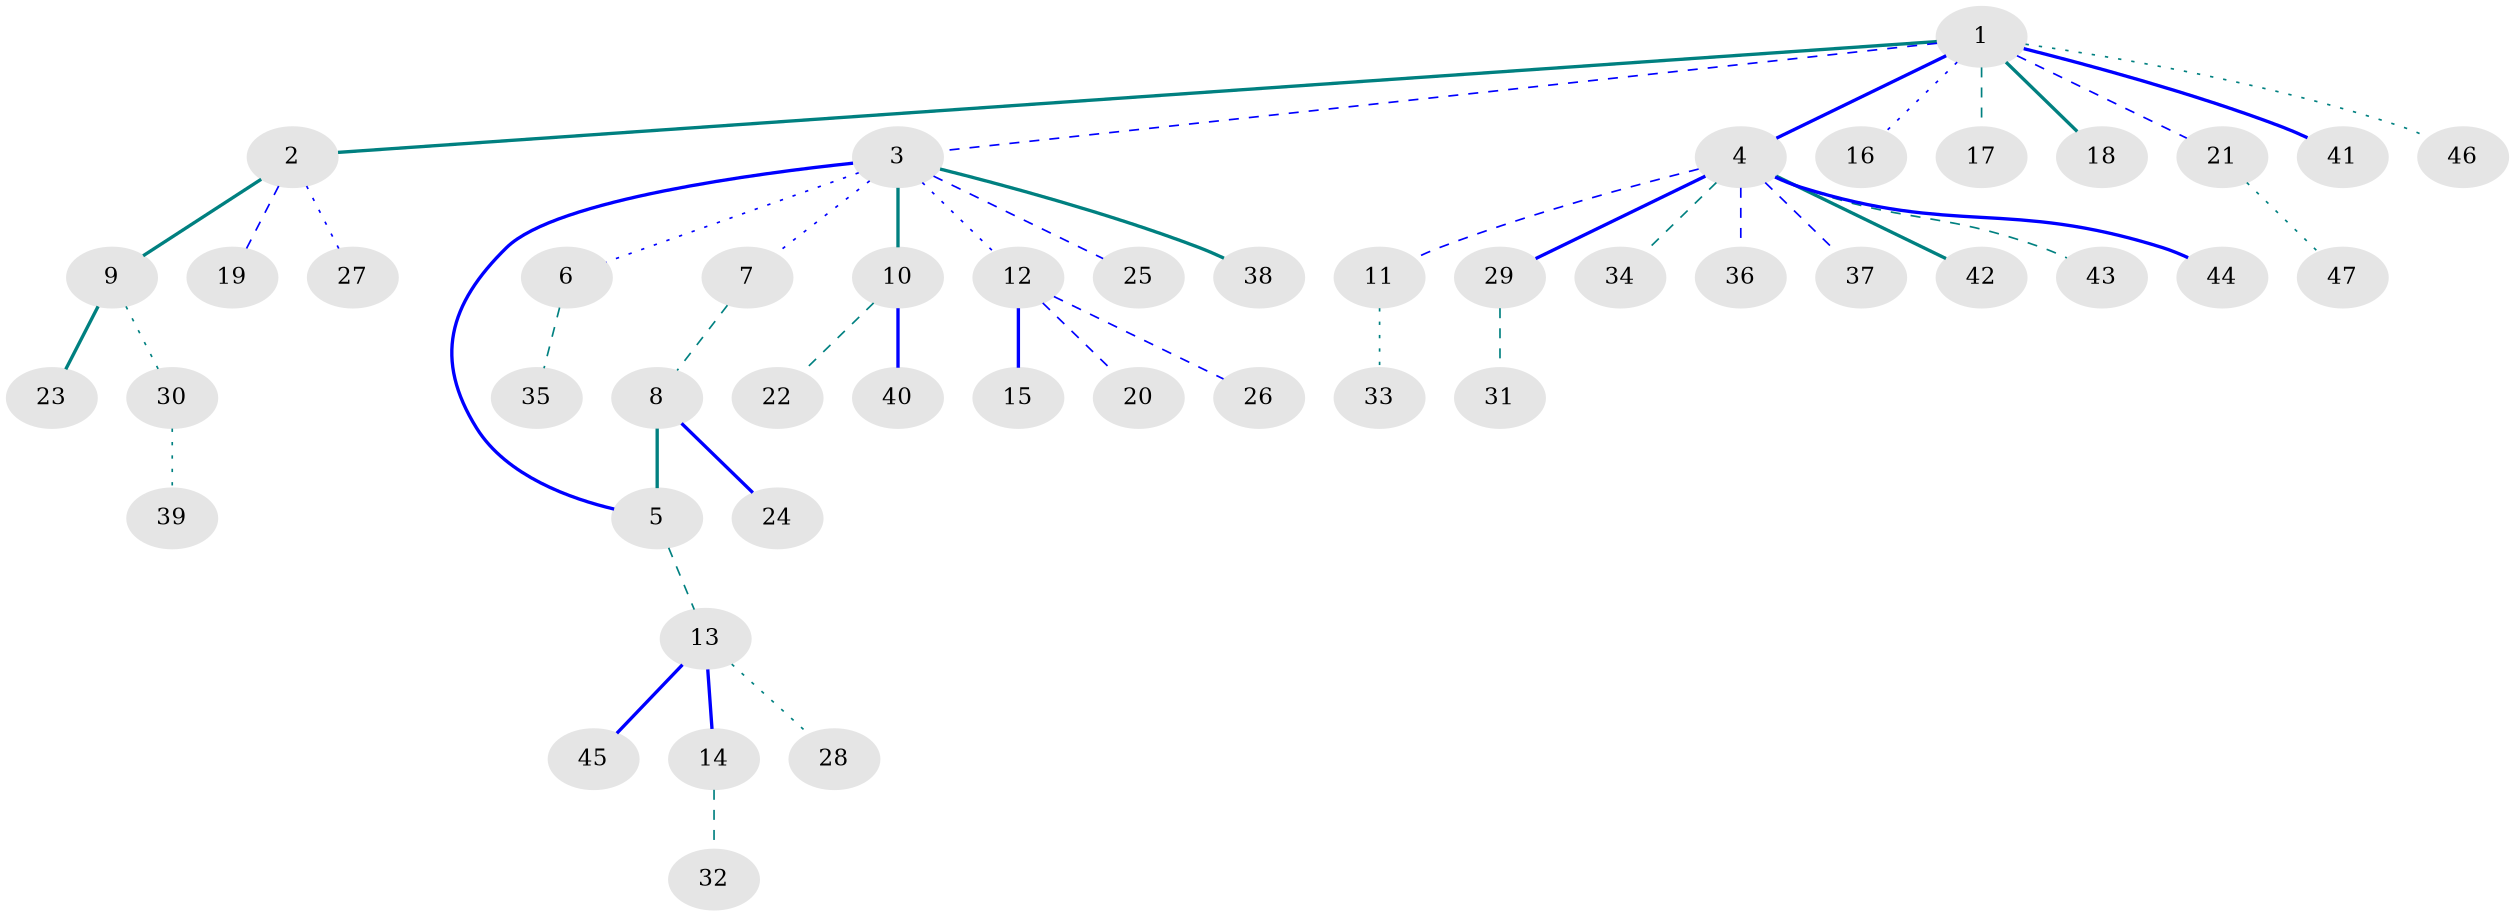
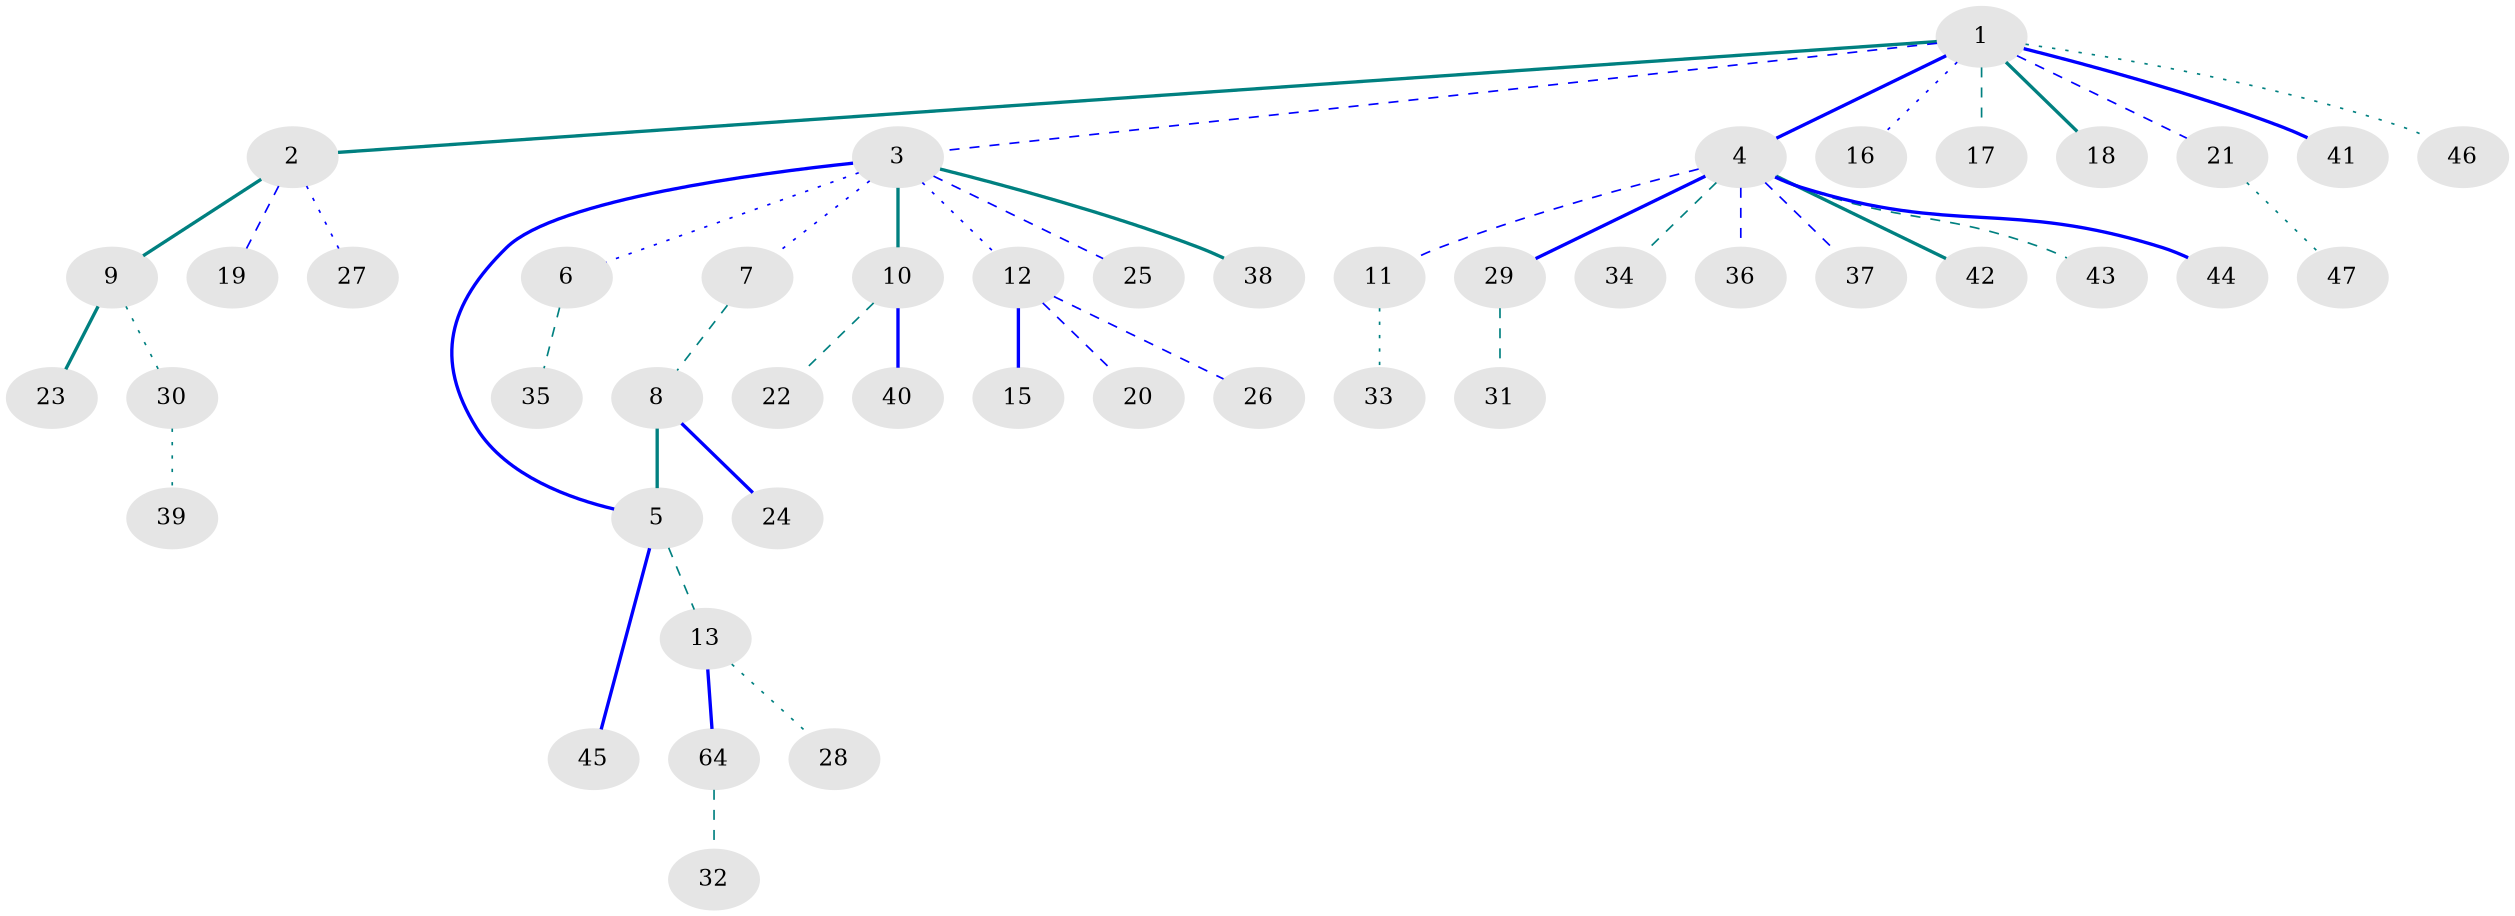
edge "13" -- "45": now "5" -- "45"
node "14": label "14" -> "64"
